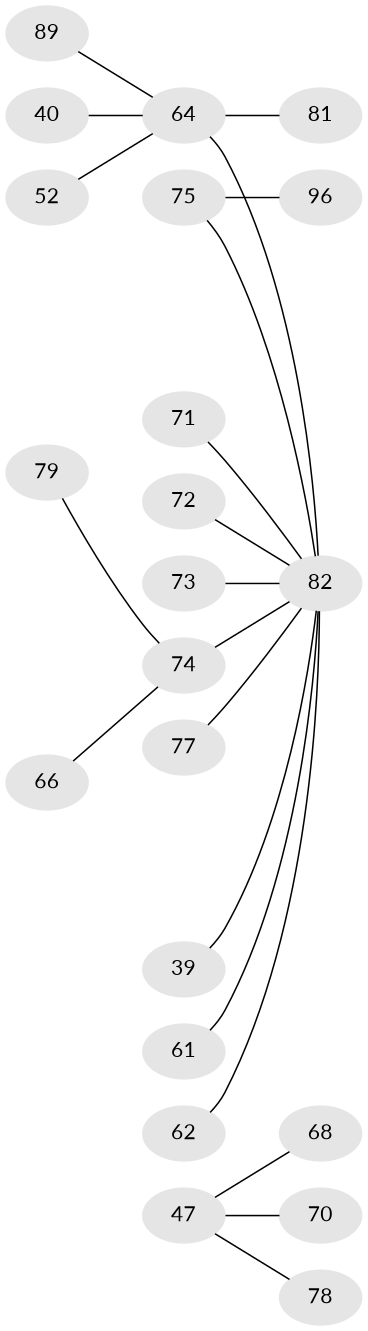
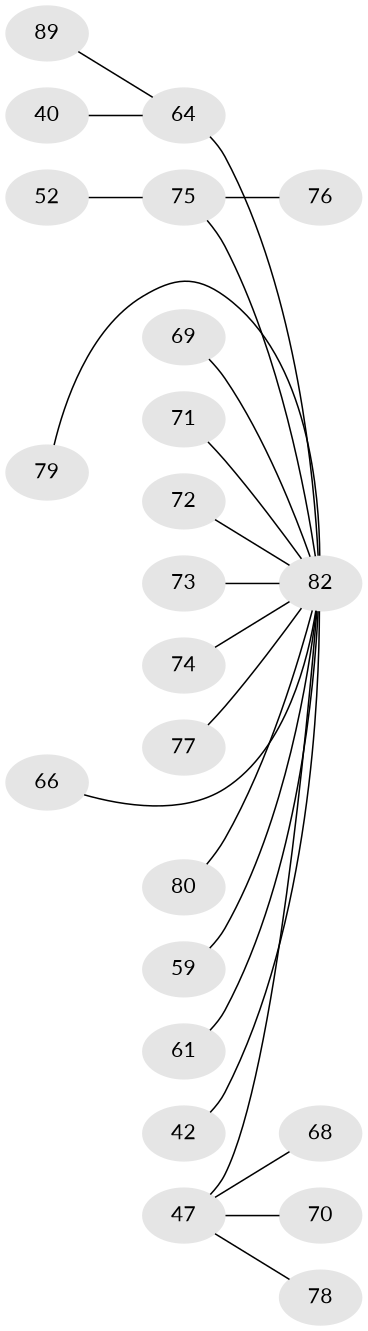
node "81": removed
edge "64" -- "52": now "75" -- "52"
node "96": label "96" -> "76"
node "69": added
edge "79" -- "74": now "79" -- "82"
edge "74" -- "66": now "82" -- "66"
node "80": added
node "39": label "39" -> "59"
edge "82" -- "47": added
node "62": label "62" -> "42"
